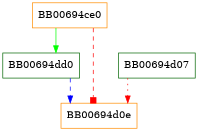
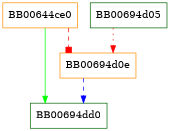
node "BB00694ce0": label "BB00694ce0" -> "BB00644ce0"
node "BB00694d07": label "BB00694d07" -> "BB00694d05"
edge "BB00694dd0" -> "BB00694d0e": reversed
